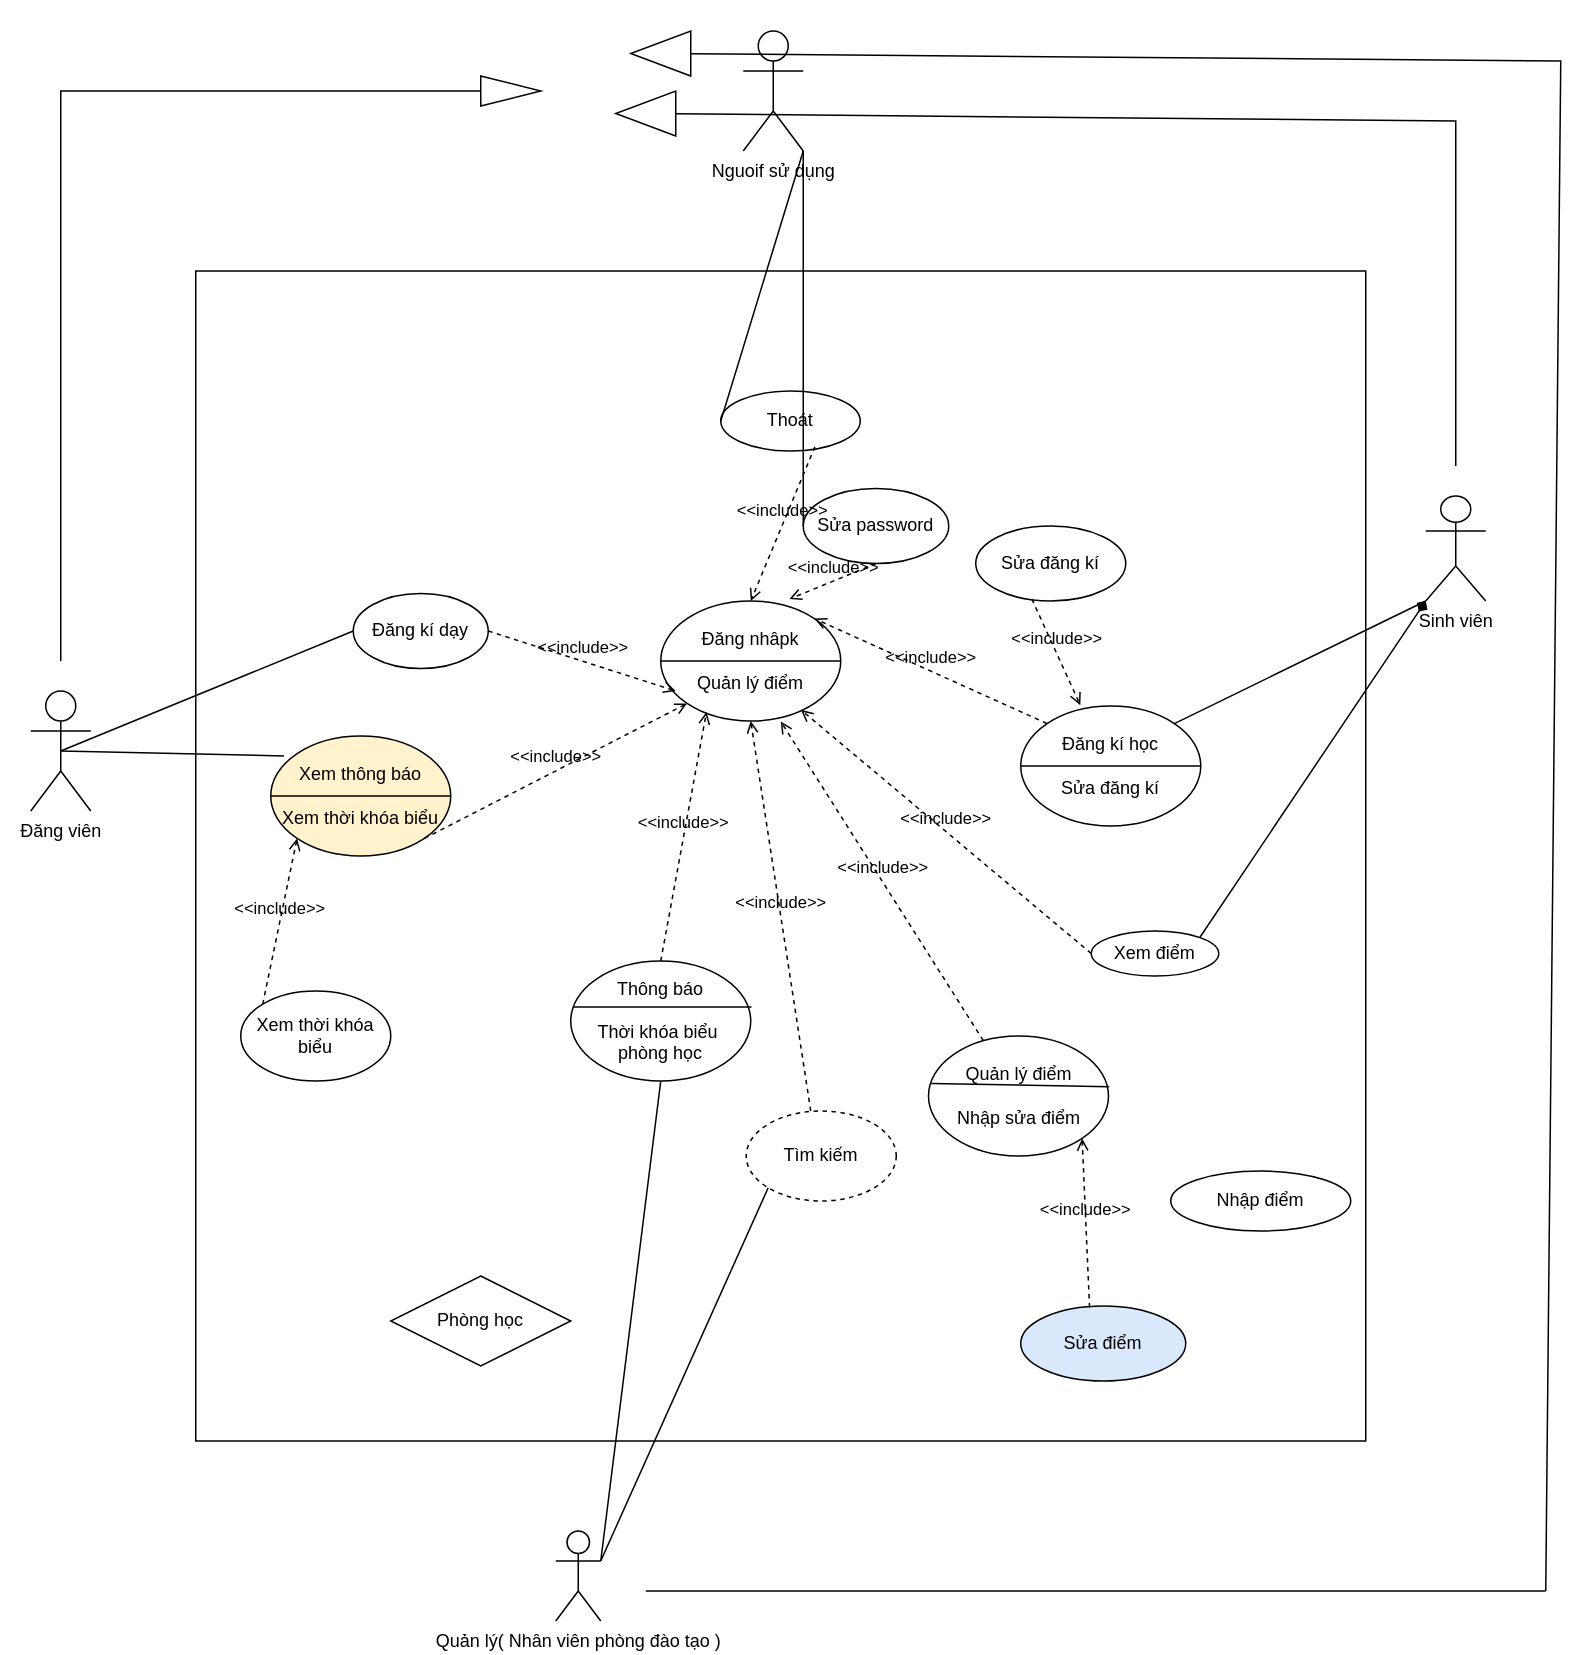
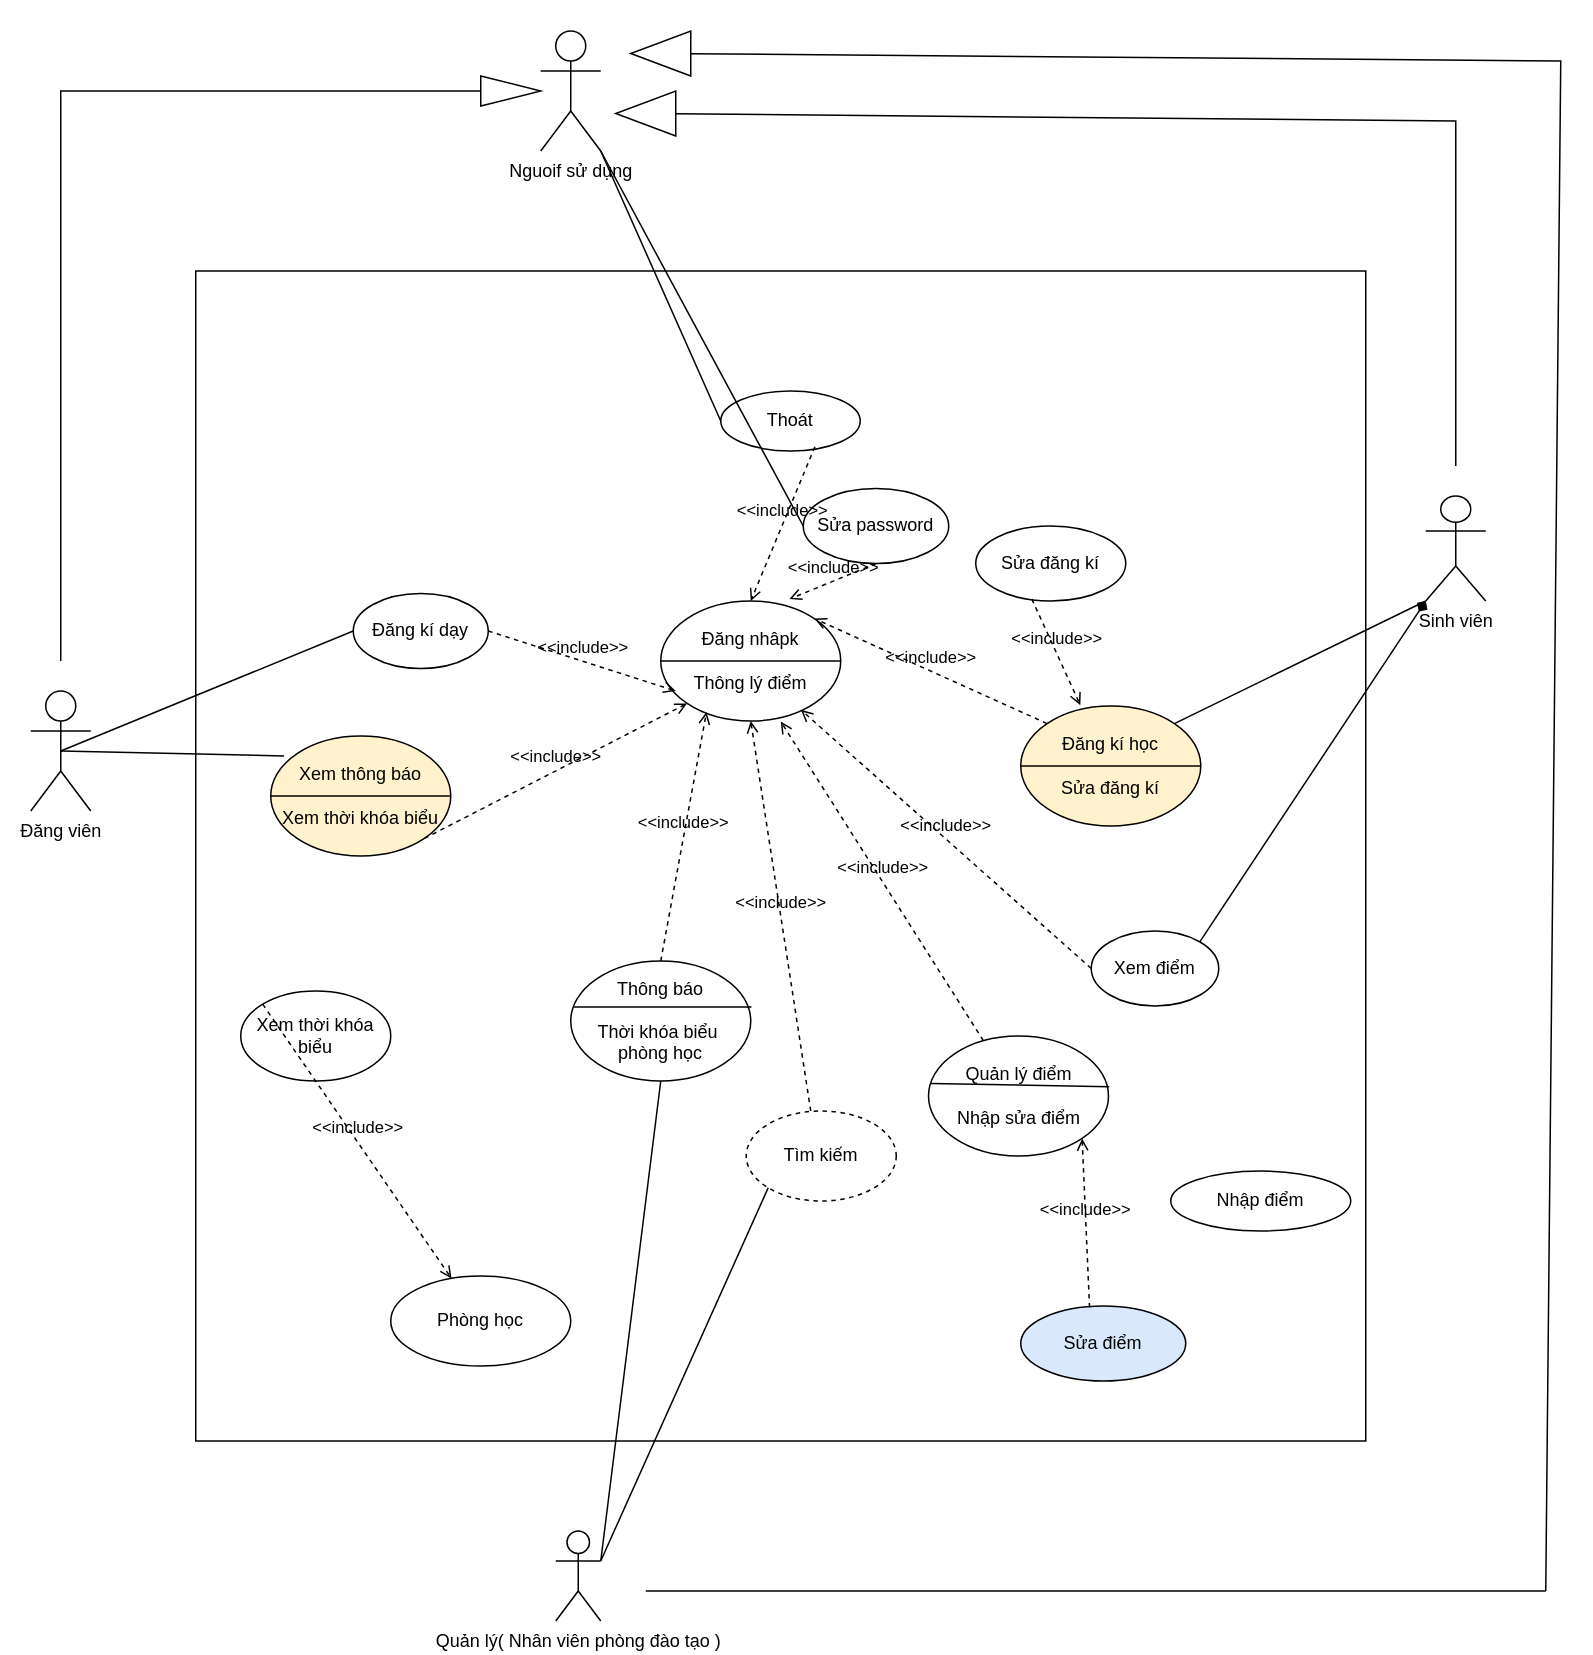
node "Nguoif sử dụng": moved (773, 91) -> (571, 91)
node "Đăng nhâpk Quản lý điểm": label "Đăng nhâpk Quản lý điểm" -> "Đăng nhâpk Thông lý điểm"
node "Đăng kí học Sửa đăng kí": fillcolor #ffffff -> #fff2cc
edge "Xem thời khóa biểu" -> "Xem thông báo Xem thời khóa biểu": now "Xem thời khóa biểu" -> "Phòng học"
node "Xem điểm": size 128x45 -> 128x75
node "Phòng học": shape diamond -> ellipse
